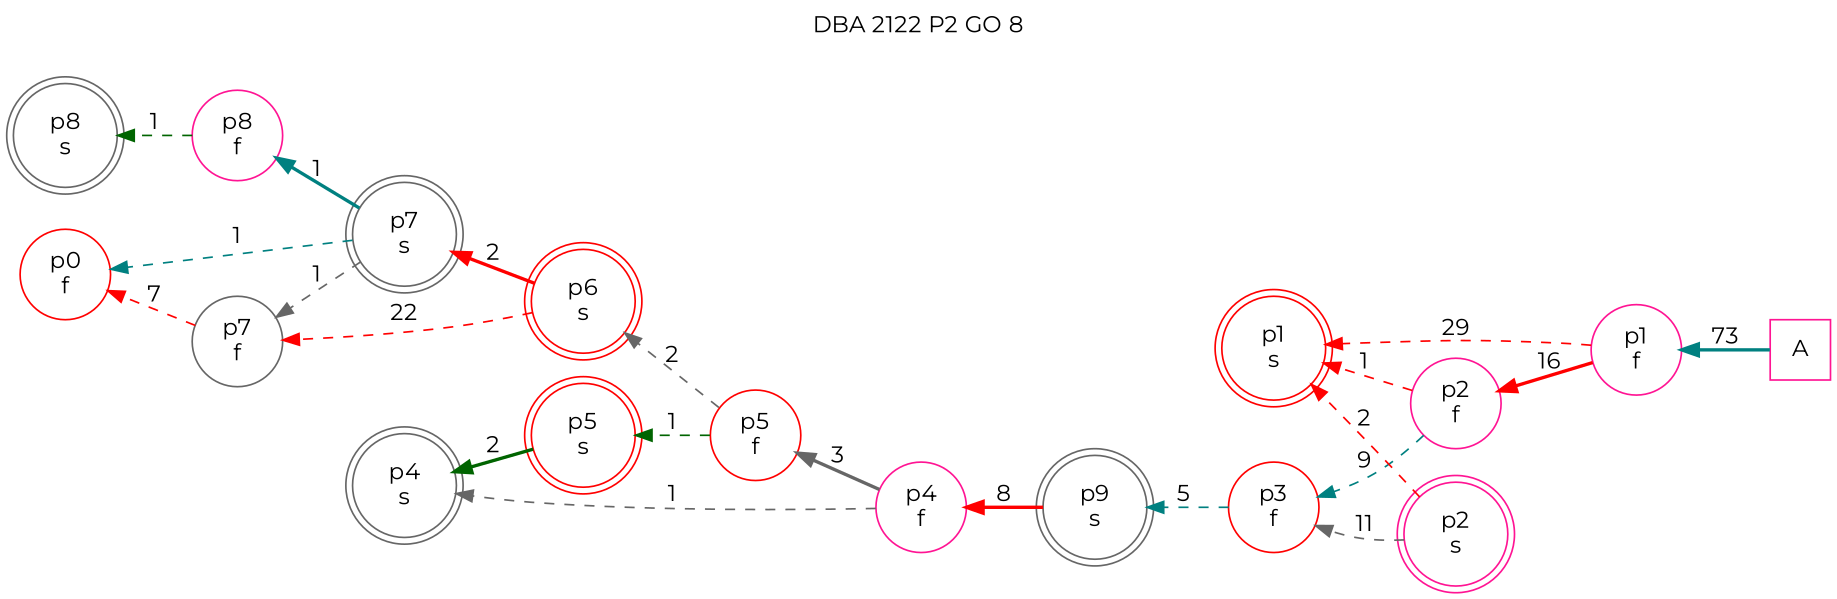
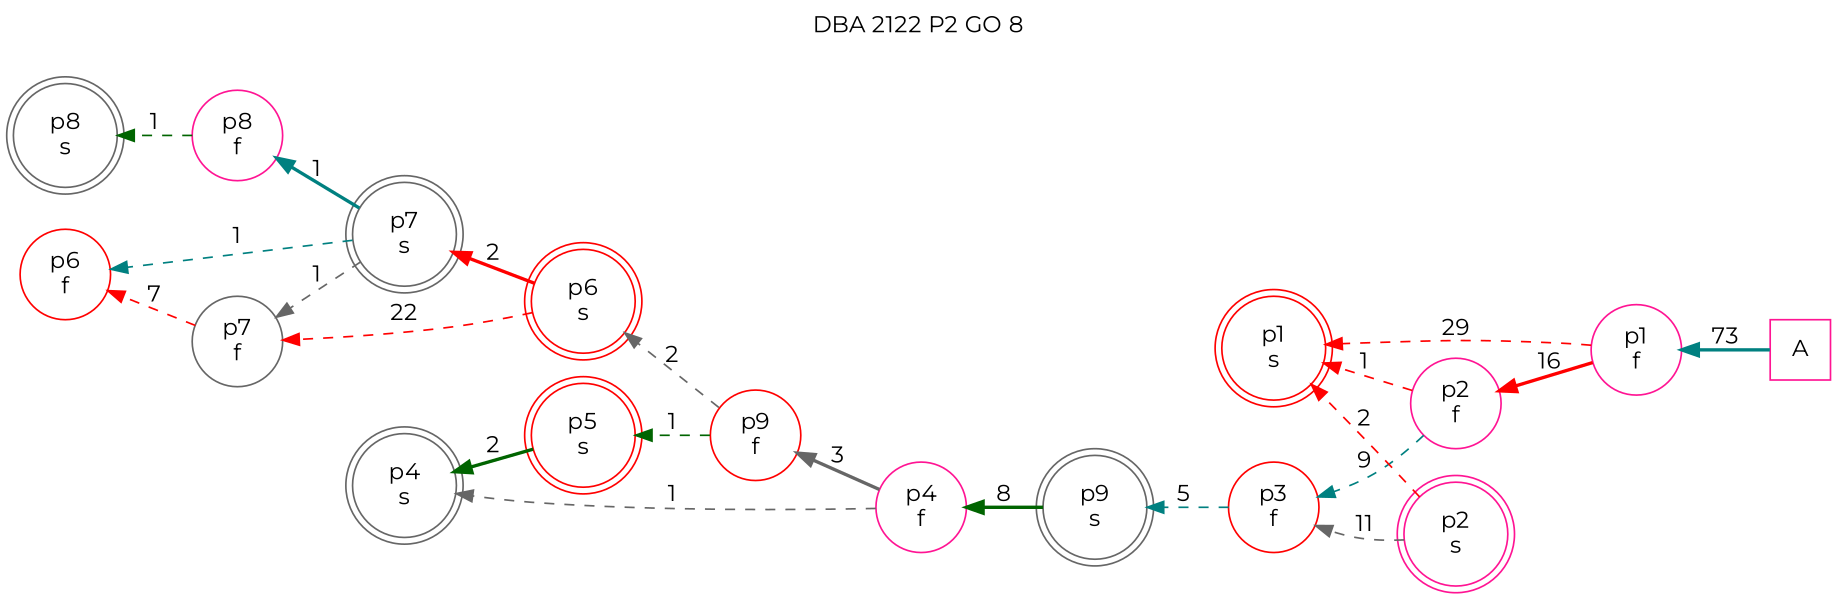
node "p0 f": label "p0 f" -> "p6 f"
node "p5 f": label "p5 f" -> "p9 f"
edge "p9 s" -> "p4 f": color red -> darkgreen
